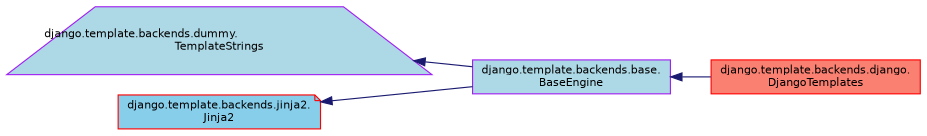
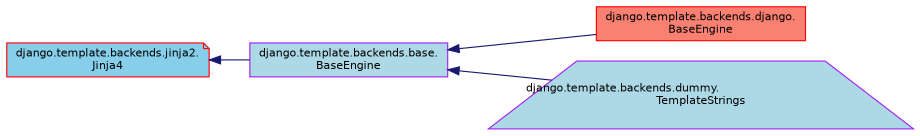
edge "django.template.backends.base. BaseEngine" -> "django.template.backends.dummy. TemplateStrings": reversed
node "django.template.backends.django. DjangoTemplates": label "django.template.backends.django. DjangoTemplates" -> "django.template.backends.django. BaseEngine"
node "django.template.backends.jinja2. Jinja2": label "django.template.backends.jinja2. Jinja2" -> "django.template.backends.jinja2. Jinja4"
